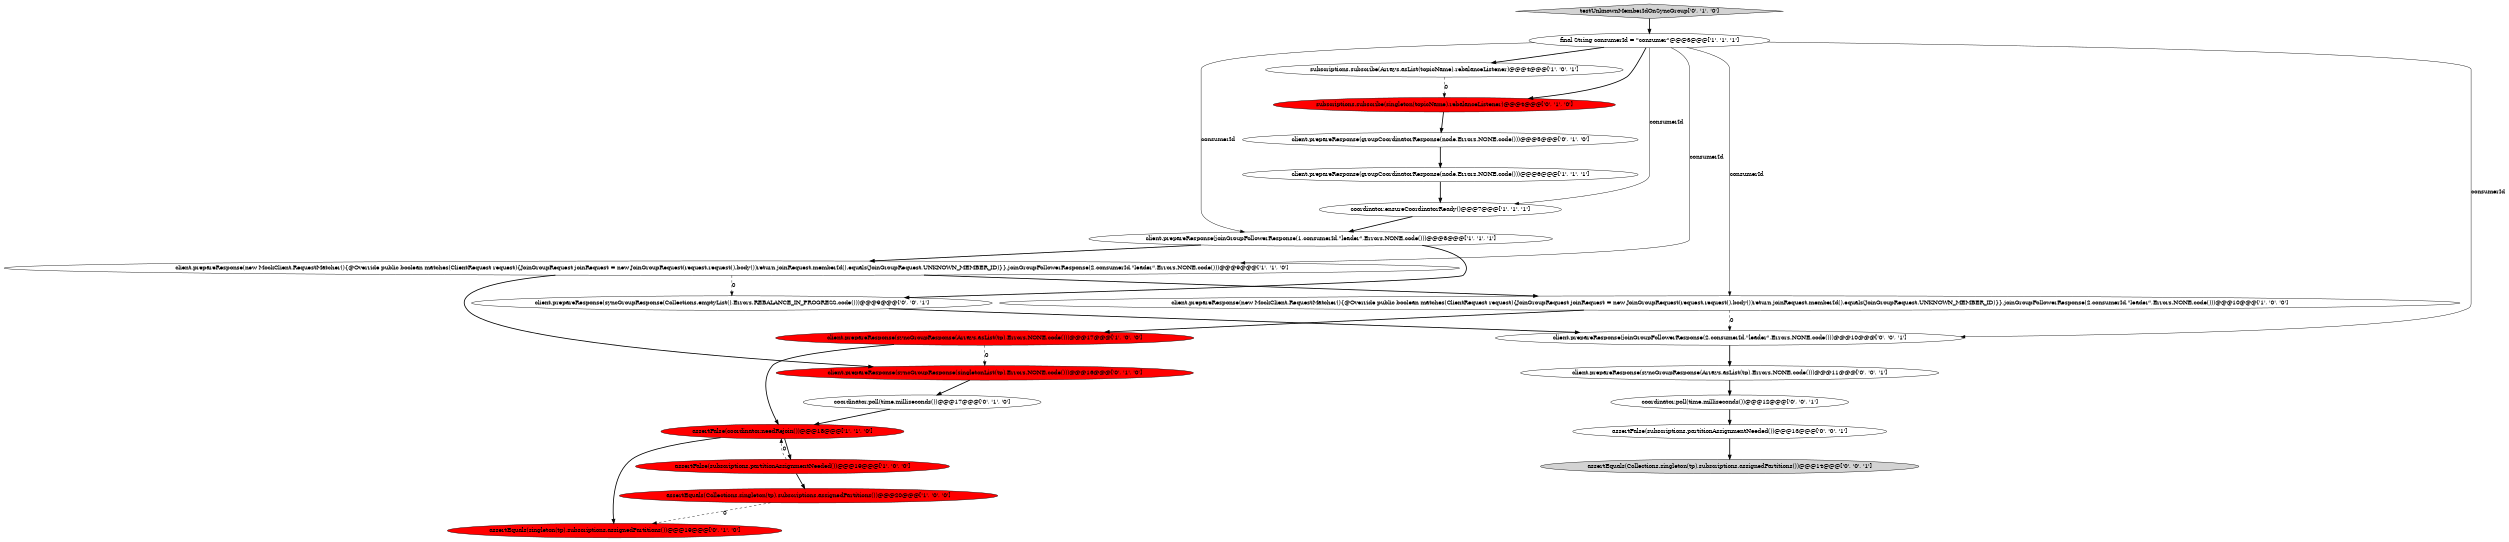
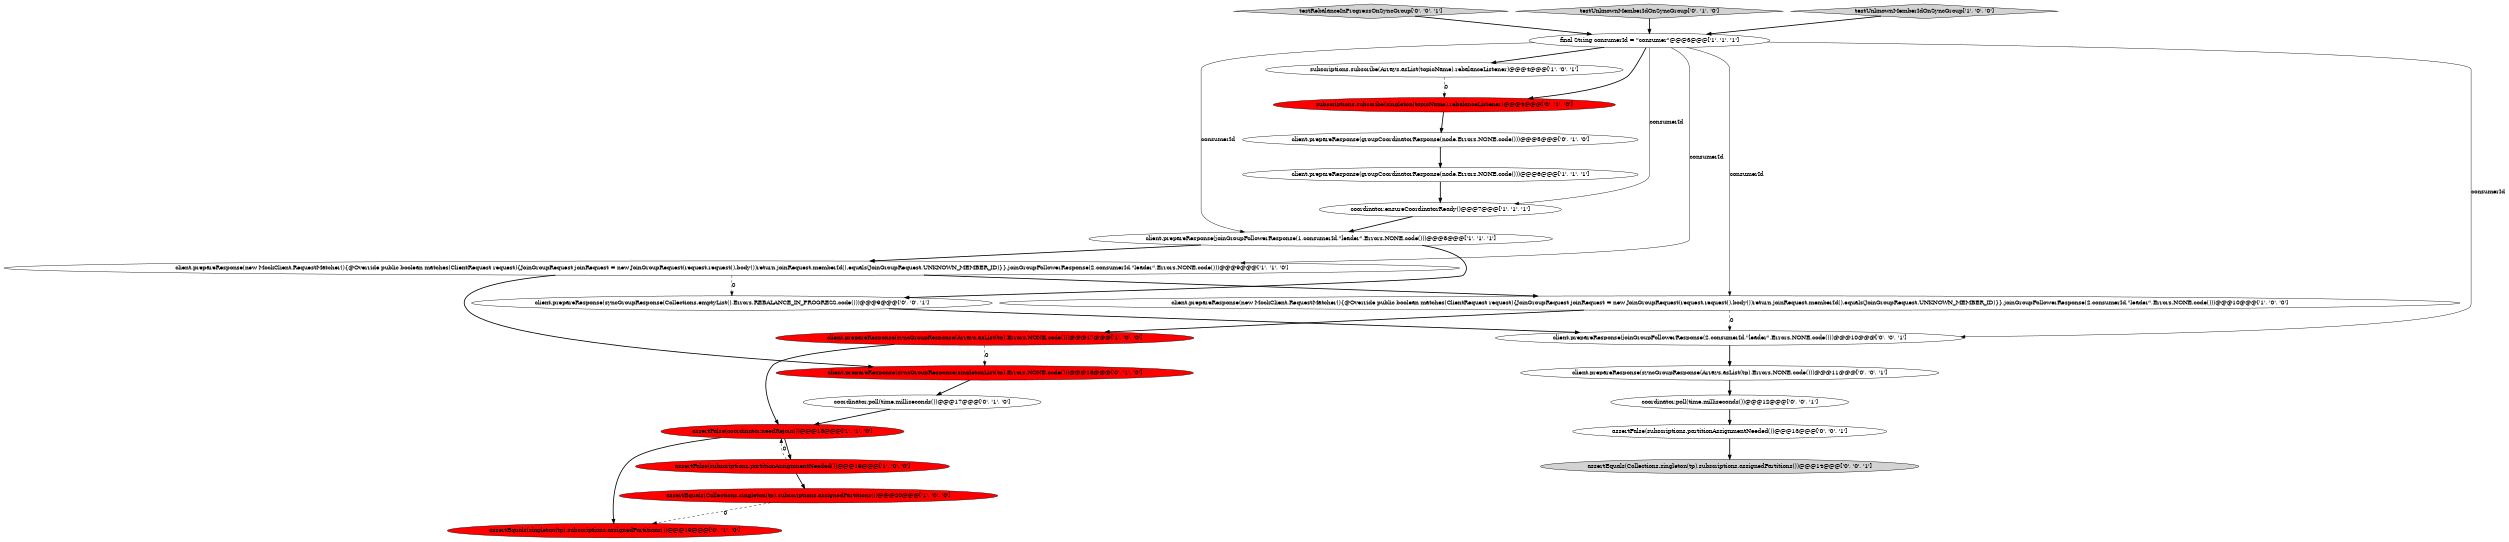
node "testRebalanceInProgressOnSyncGroup['0', '0', '1']": added
node "testUnknownMemberIdOnSyncGroup['1', '0', '0']": added
